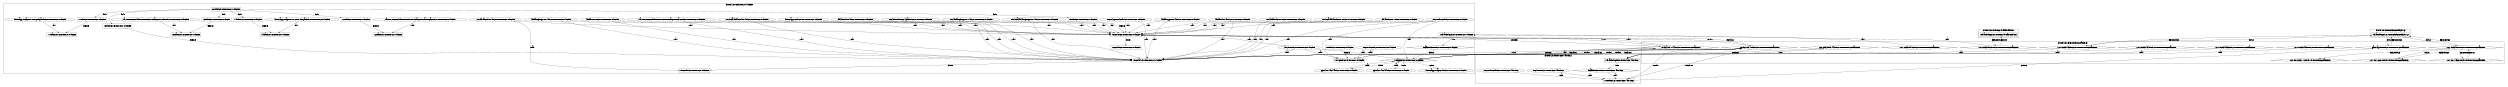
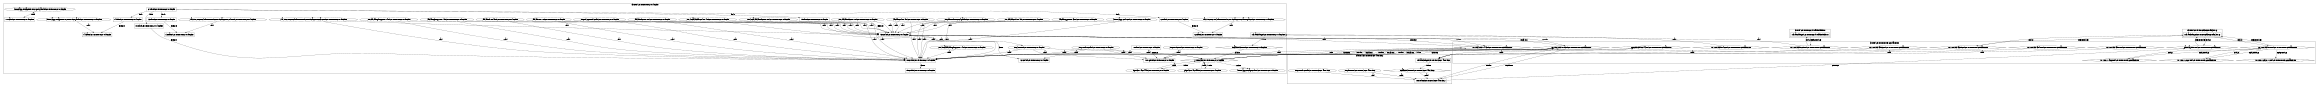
node "77_sh#ServerID_0802701be25e": removed
edge "/usr/local/lib/libnghttp2.so.14#ServerID_0802701be25e" -> "75_curl#ServerID_0802701be25e": removed, label "read"
edge "/etc/resolv.conf#ServerID_0802701be25e" -> "75_curl#ServerID_0802701be25e": now "/etc/resolv.conf#ServerID_0802701be25e" -> "76_curl#ServerID_0802701be25e"
edge "/usr/lib/libcurl.so.4#ServerID_0802701be25e" -> "79_curl#ServerID_0802701be25e": now "/usr/lib/libcurl.so.4#ServerID_0802701be25e" -> "78_curl#ServerID_0802701be25e"
